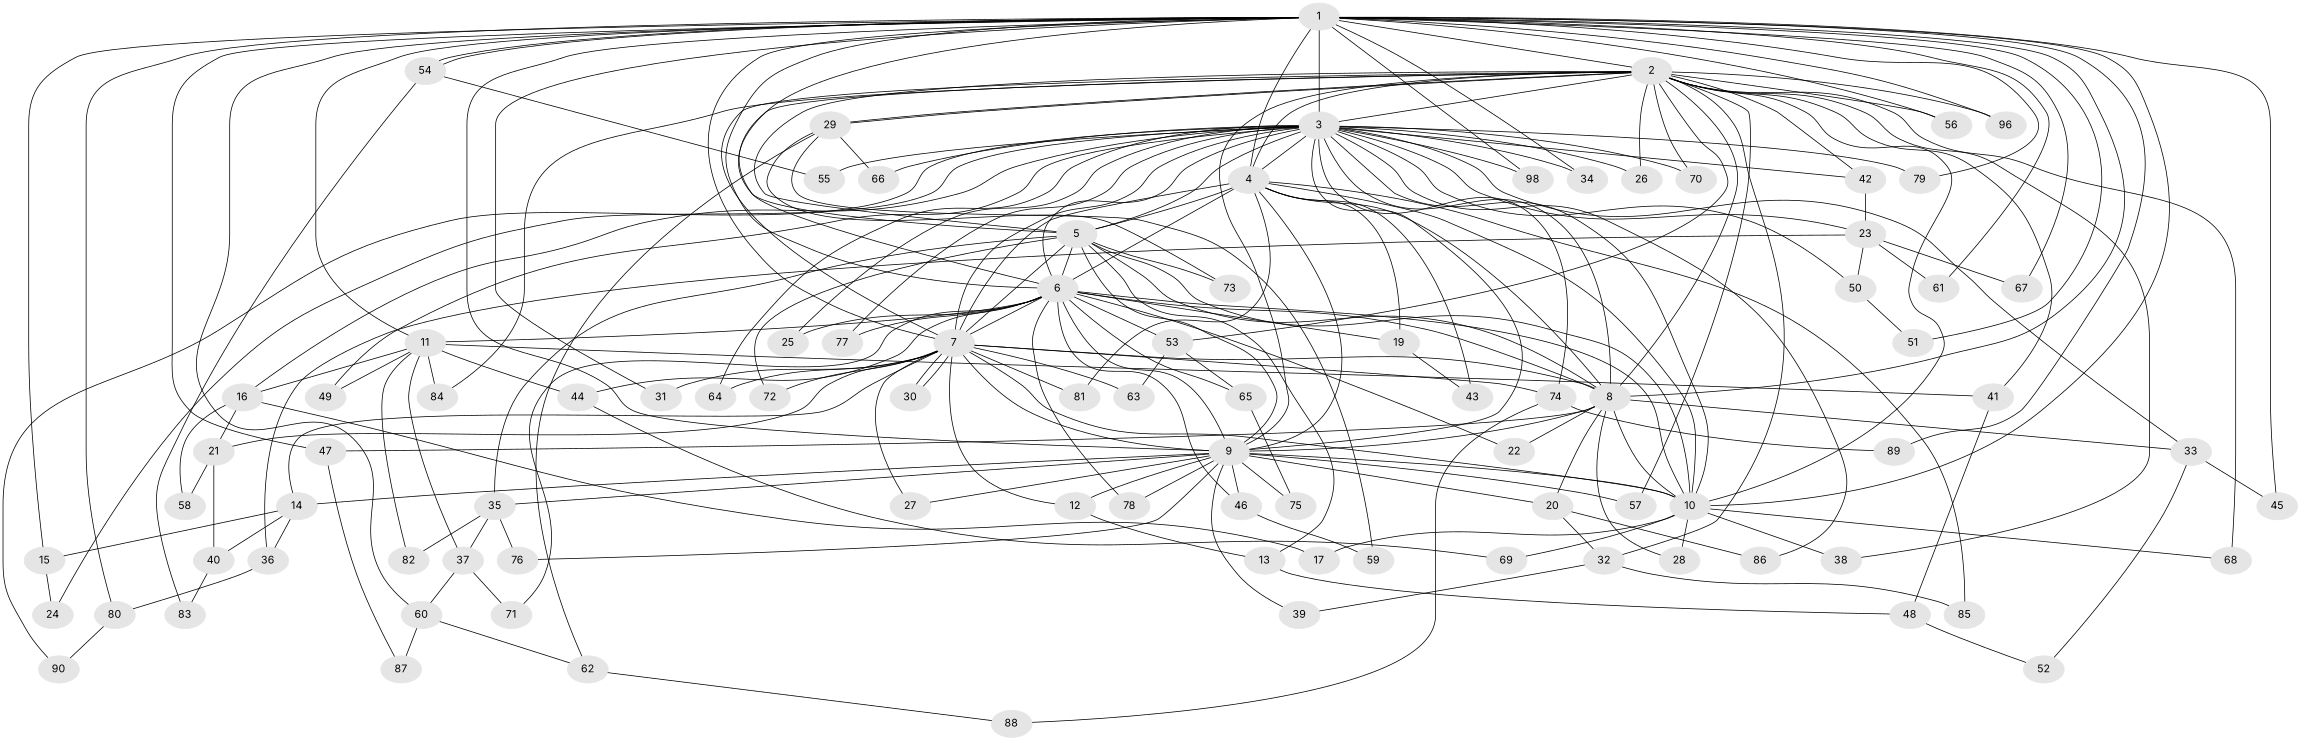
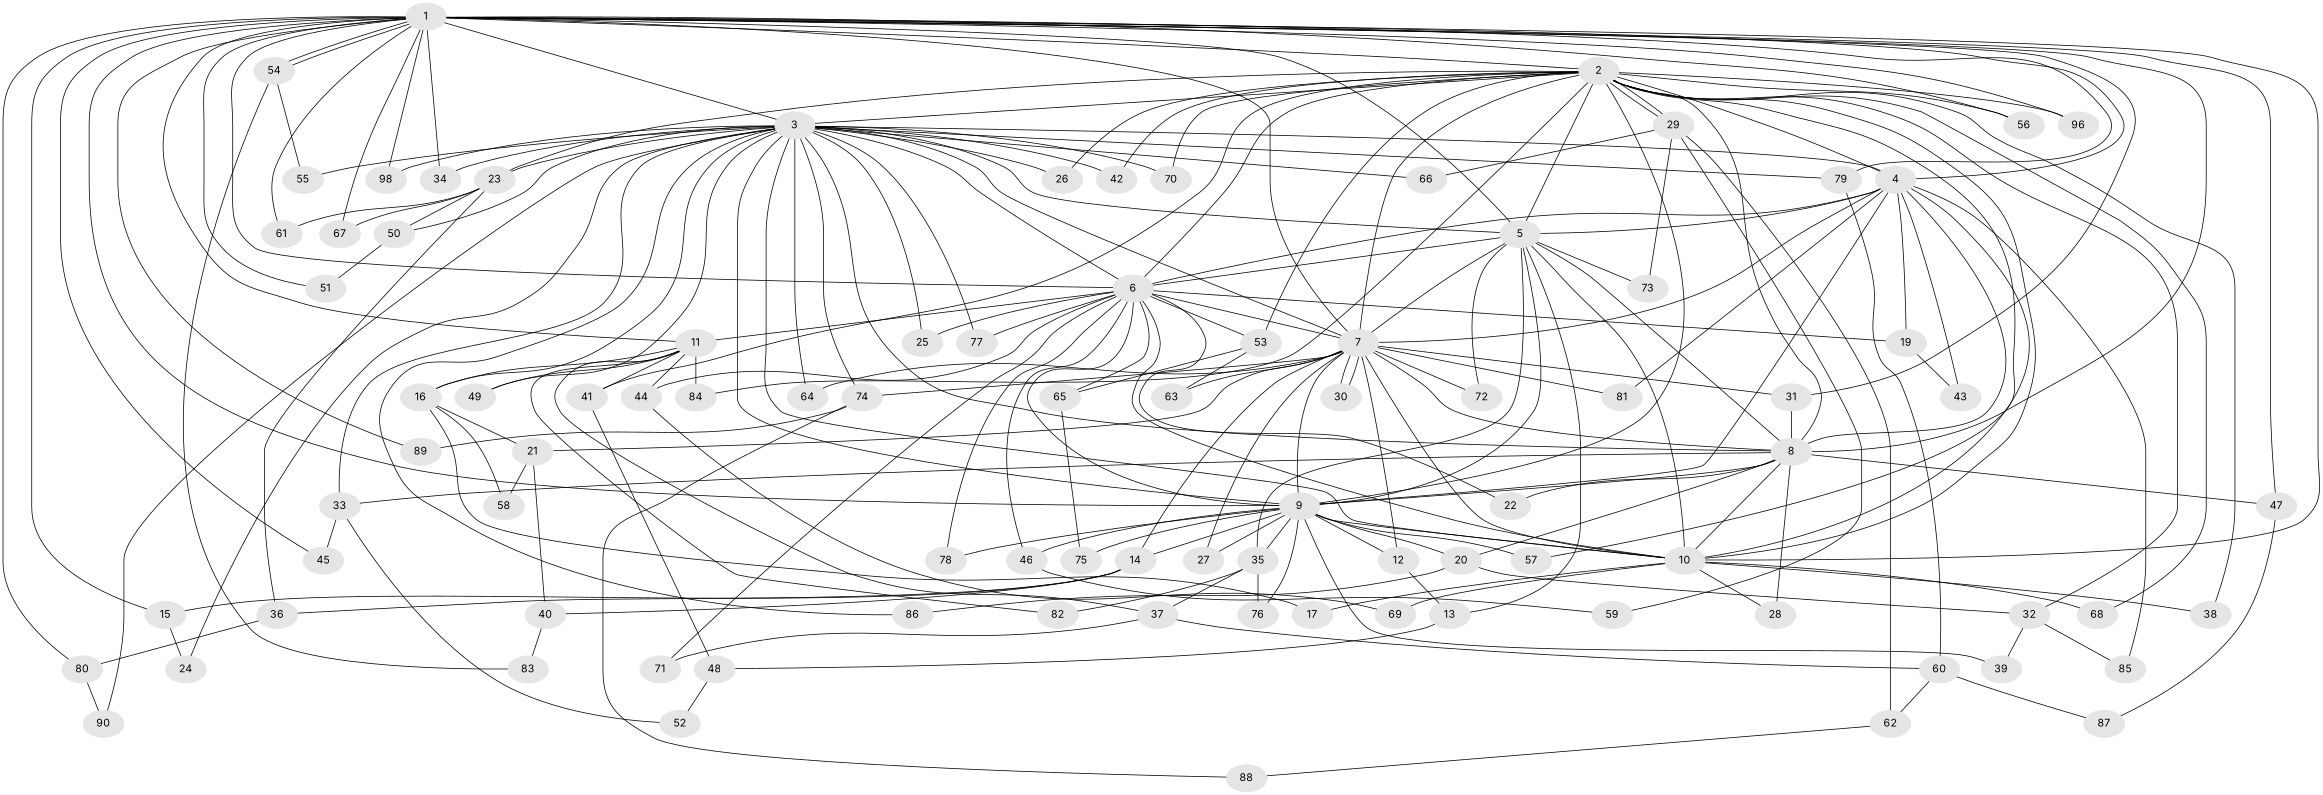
edge "1" -- "60": now "79" -- "60"
edge "42" -- "23": now "2" -- "23"
edge "6" -- "8": now "31" -- "8"
